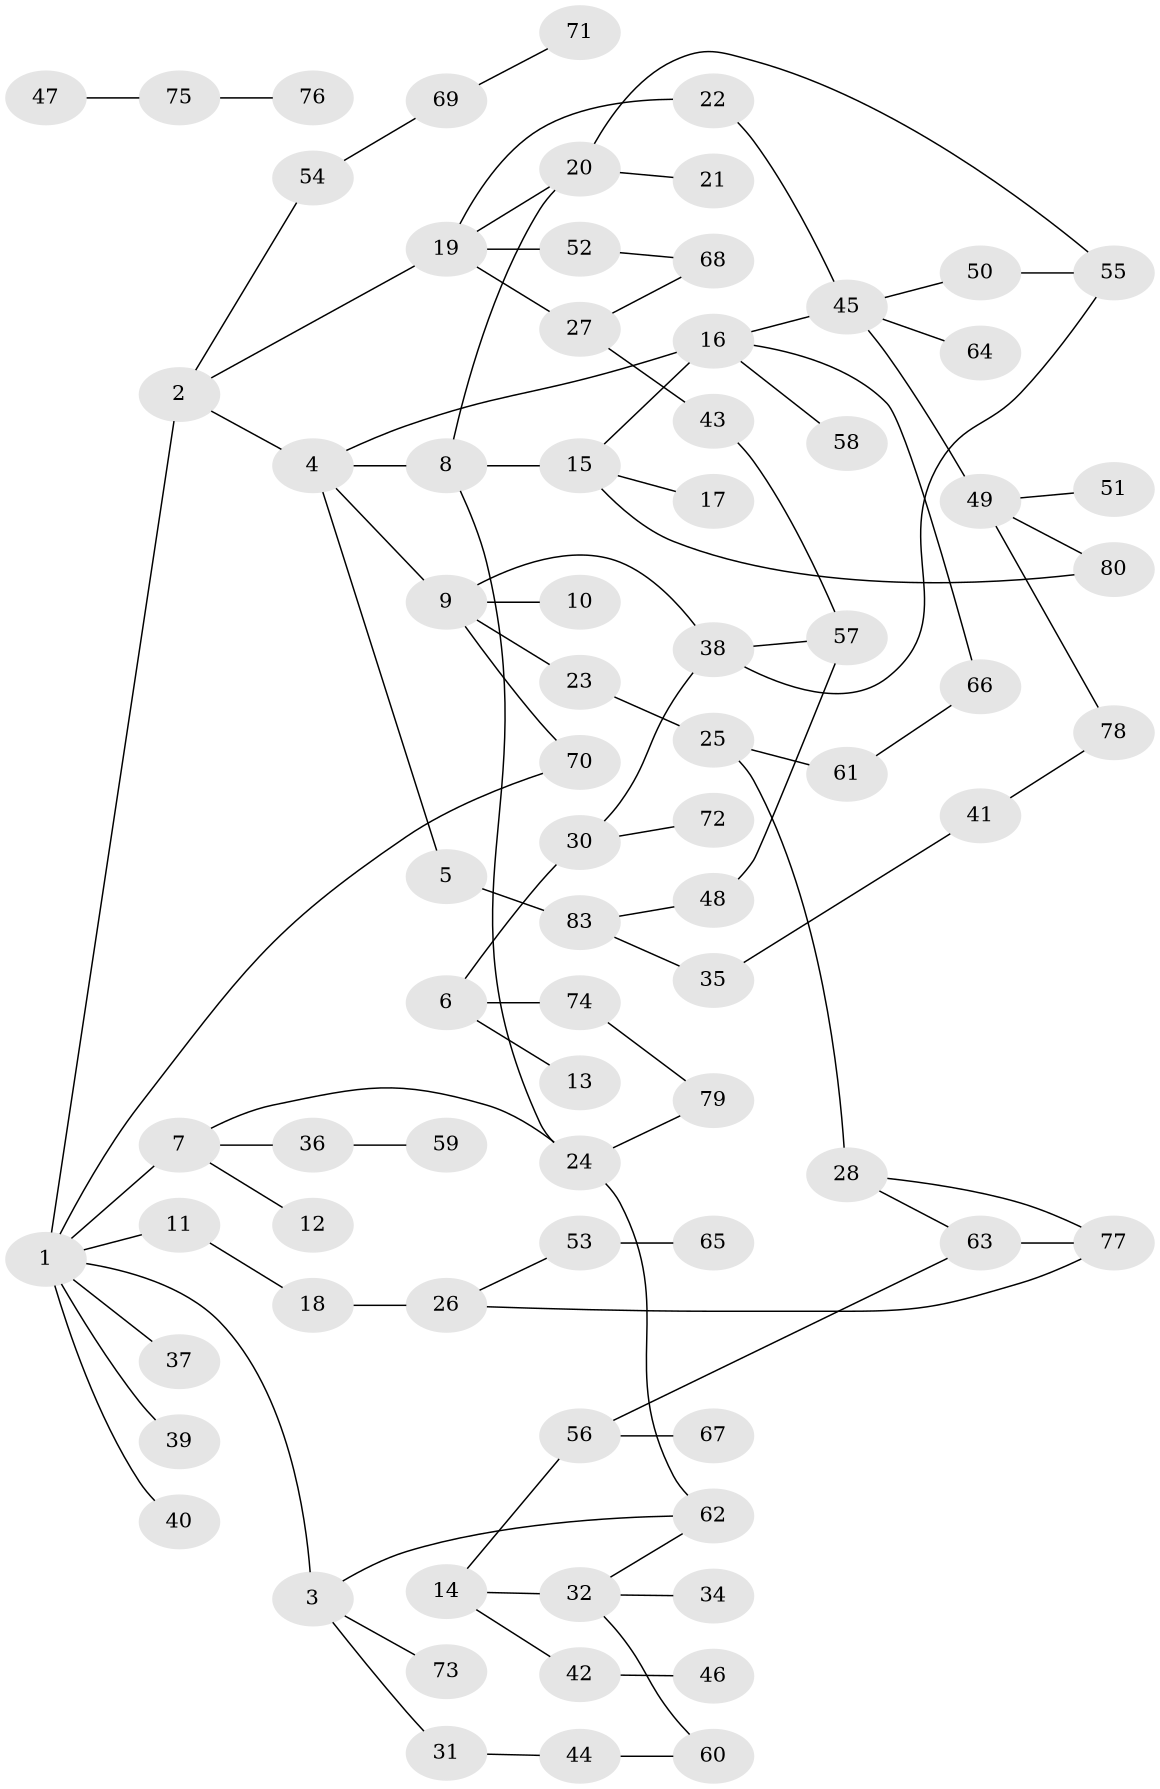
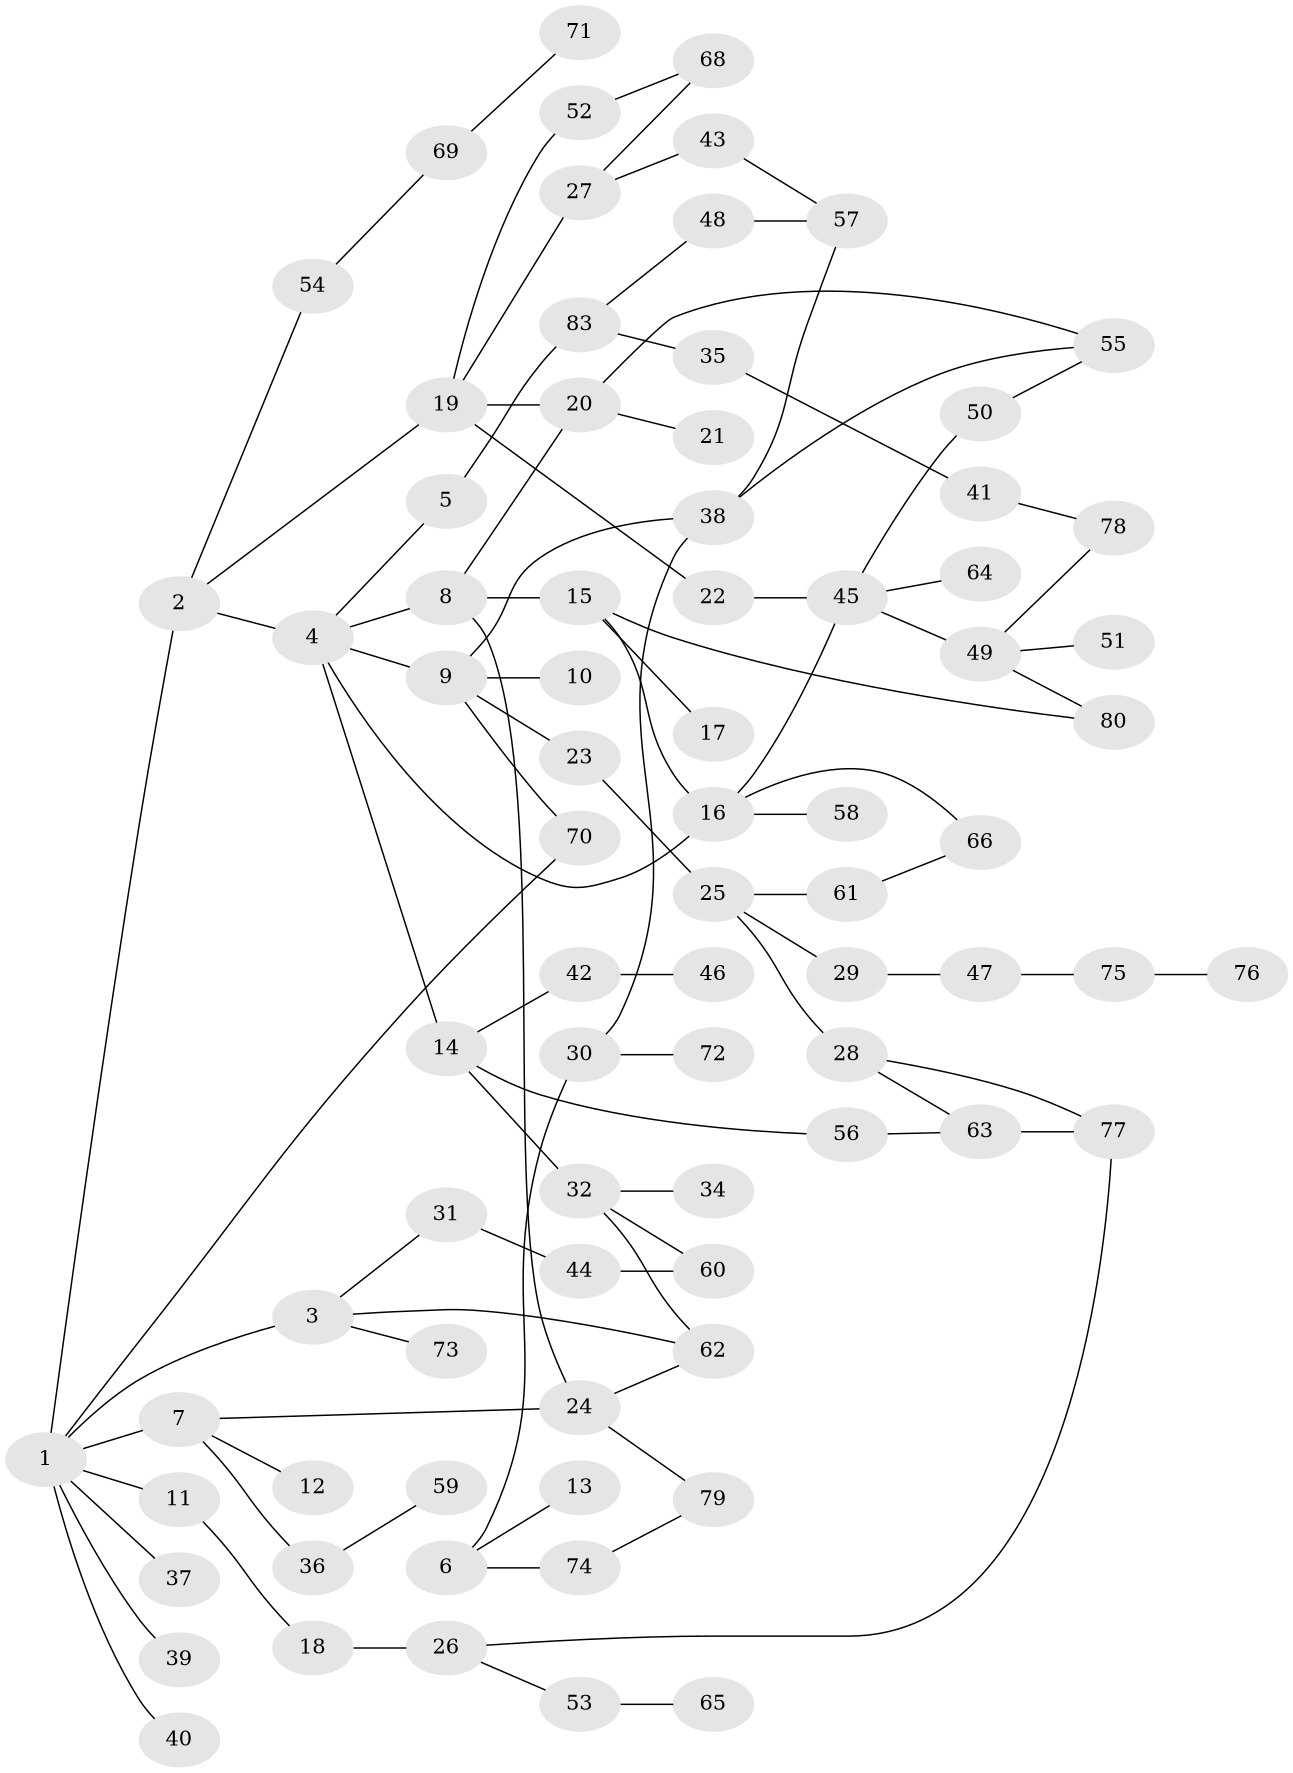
edge "4" -- "14": added
node "29": added
node "67": removed
